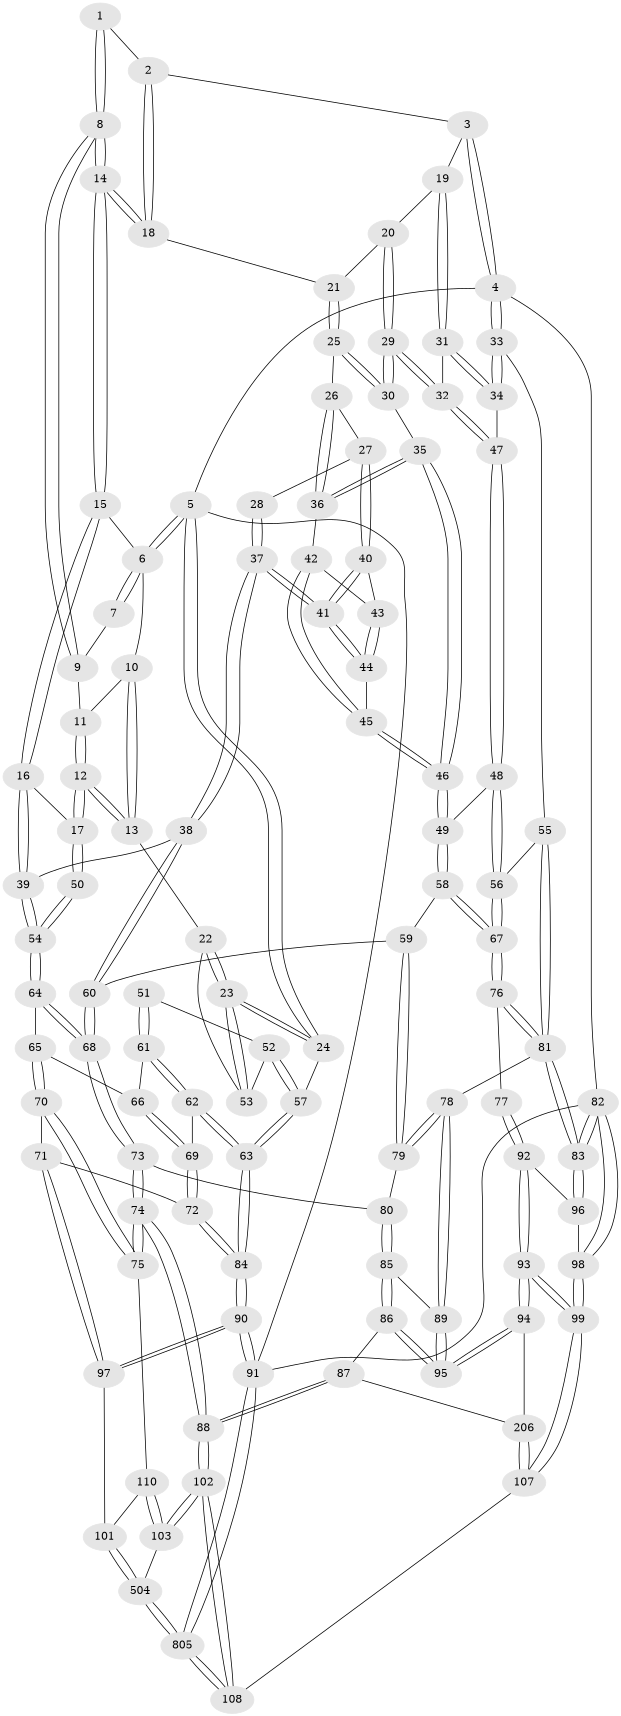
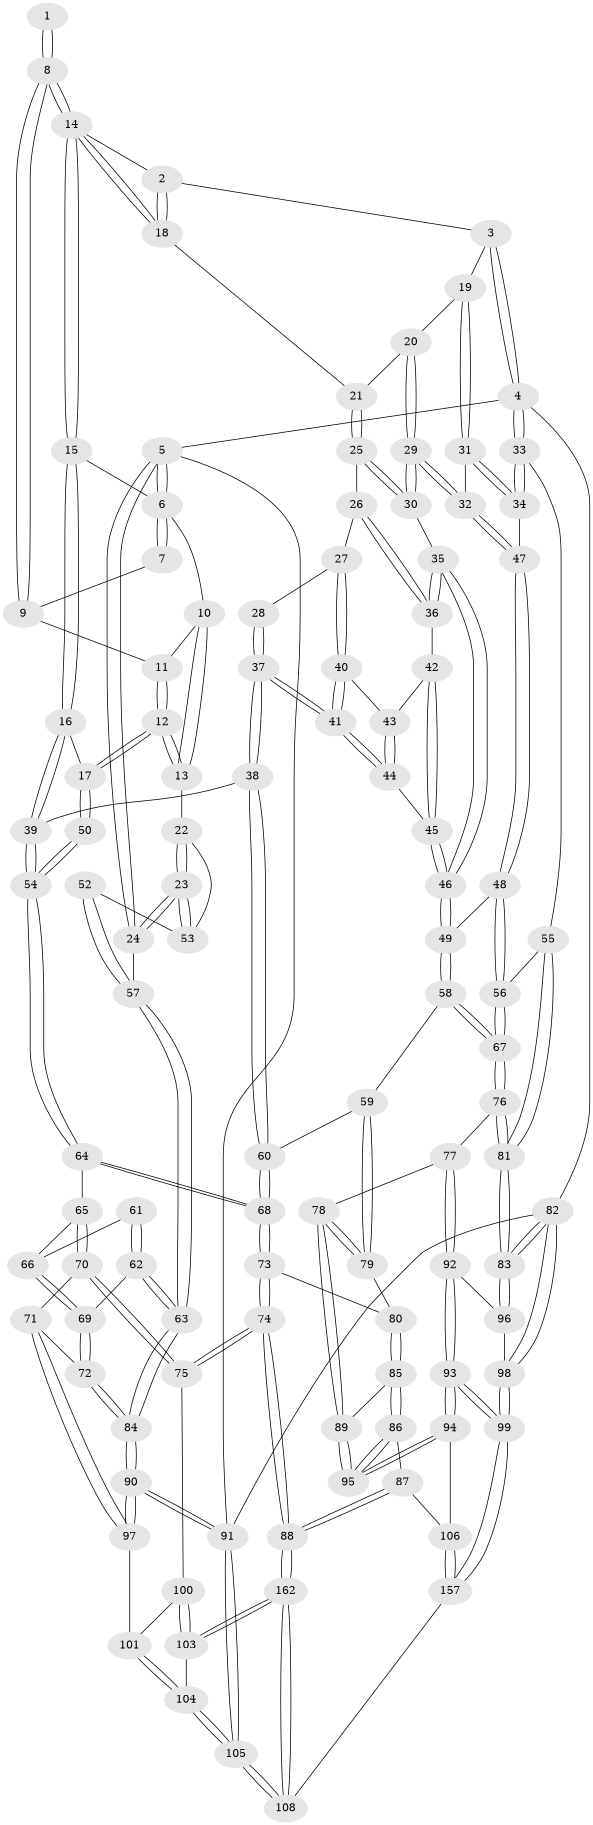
edge "1" -- "2": now "14" -- "2"
node "51": removed
edge "81" -- "78": now "77" -- "78"
node "206": label "206" -> "106"
node "110": label "110" -> "100"
node "102": label "102" -> "162"
node "107": label "107" -> "157"
node "504": label "504" -> "104"
node "805": label "805" -> "105"
